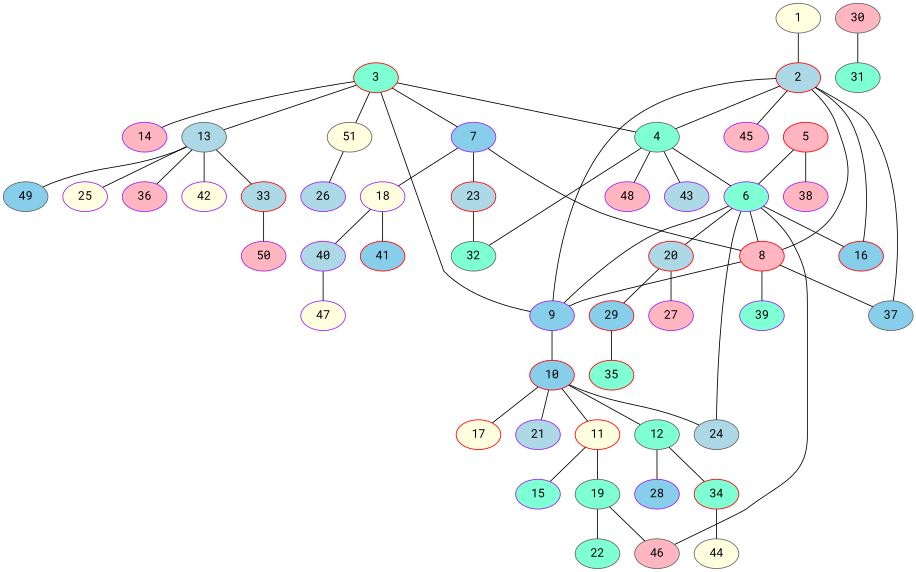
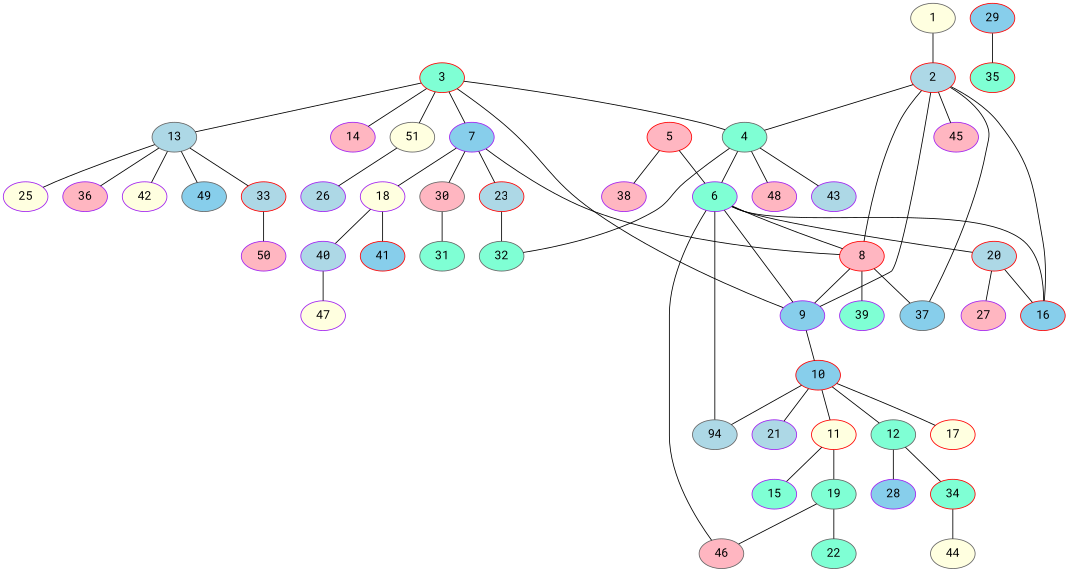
edge "7" -- "30": added
edge "20" -- "29": now "20" -- "16"
node "24": label "24" -> "94"
